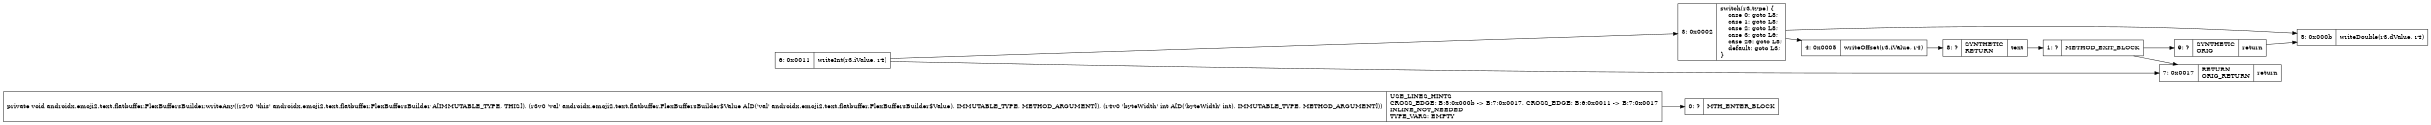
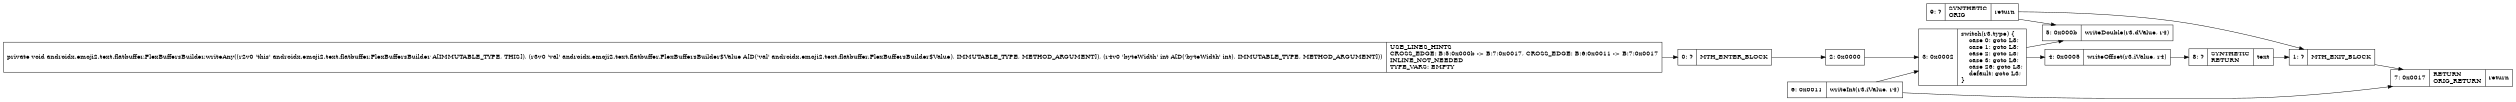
node "1: ?": text "METHOD_EXIT_BLOCK" -> "MTH_EXIT_BLOCK"
edge "1: ?" -> "9: ?": reversed
node "2: 0x0000": added
